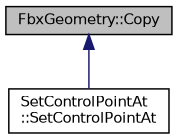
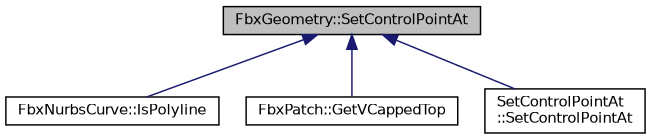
node "FbxGeometry::Copy": label "FbxGeometry::Copy" -> "FbxGeometry::SetControlPointAt"
node "FbxNurbsCurve::IsPolyline": added
node "FbxPatch::GetVCappedTop": added
